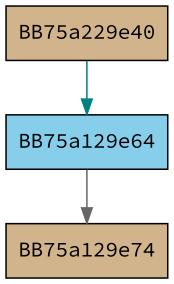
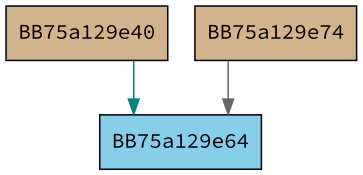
node "BB75a229e40": label "BB75a229e40" -> "BB75a129e40"
edge "BB75a129e64" -> "BB75a129e74": reversed
